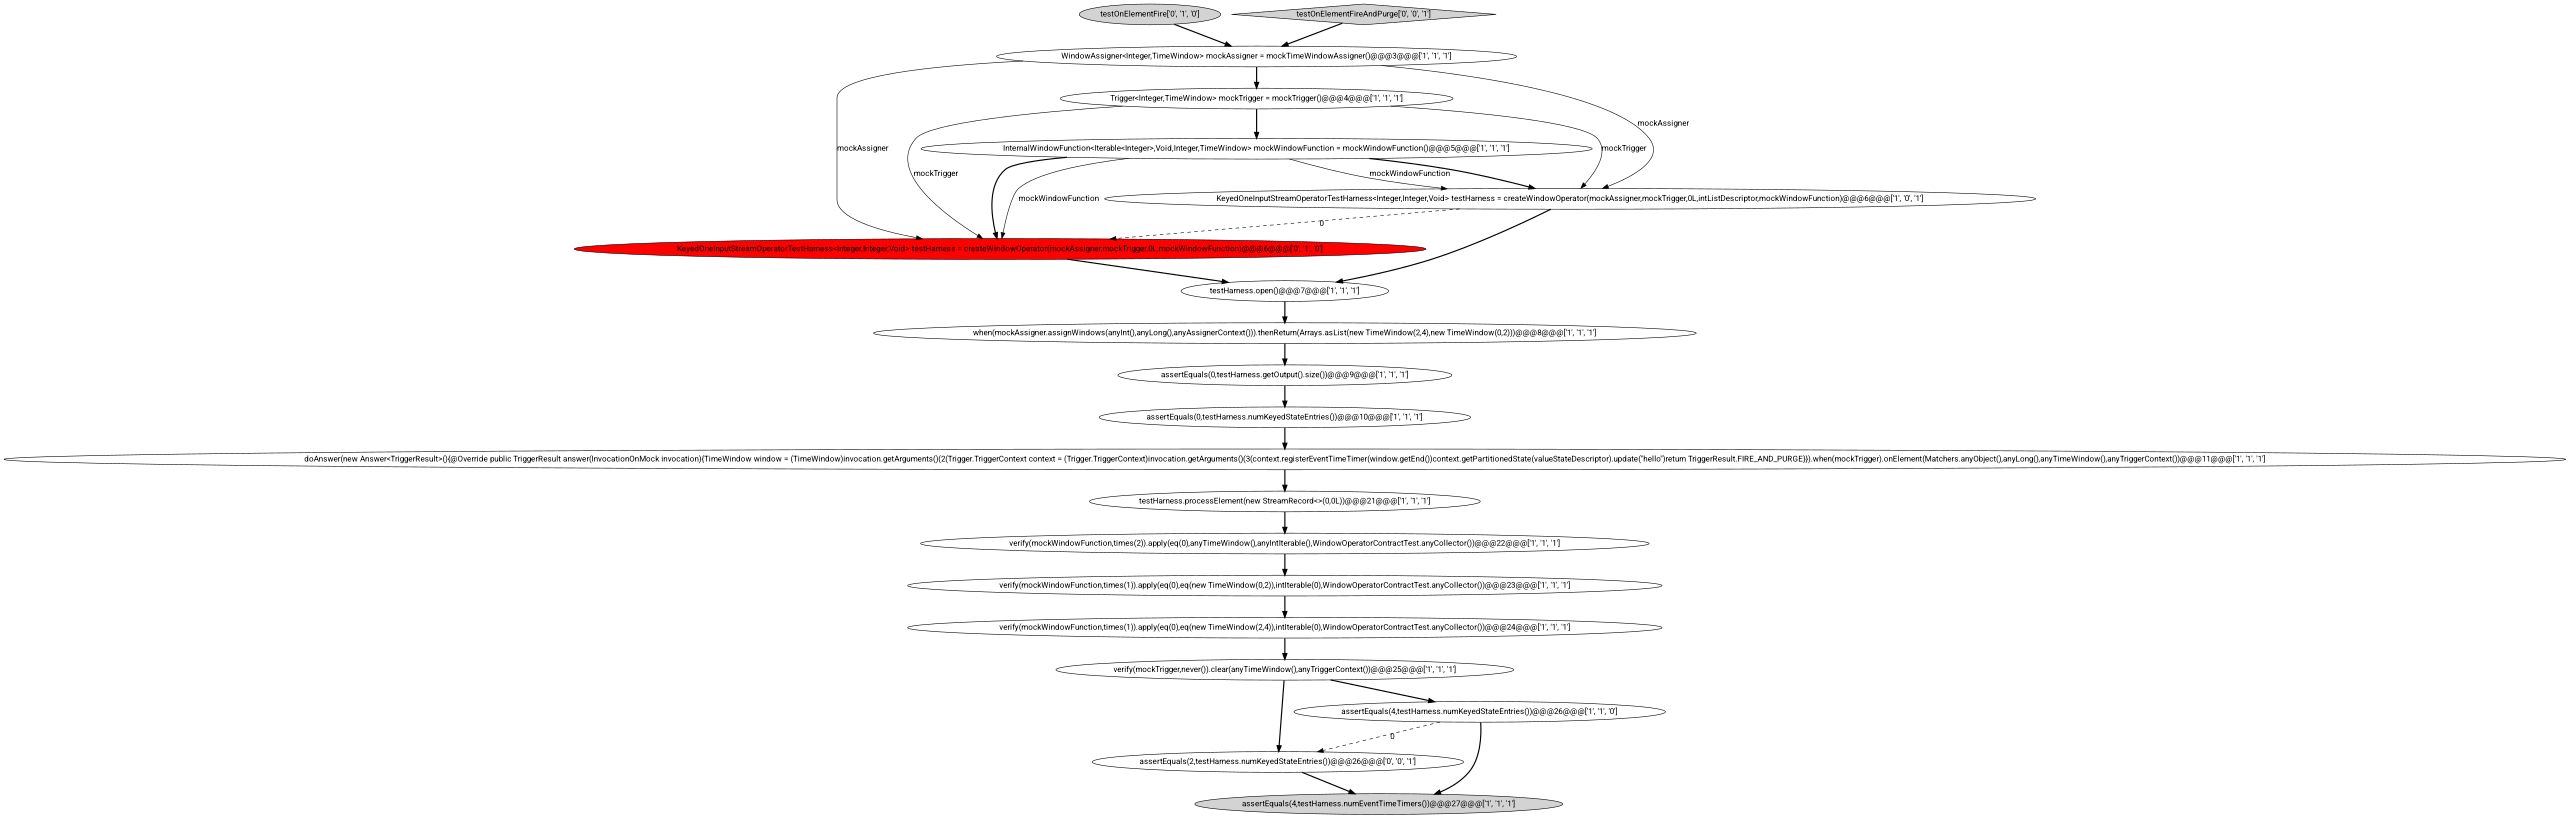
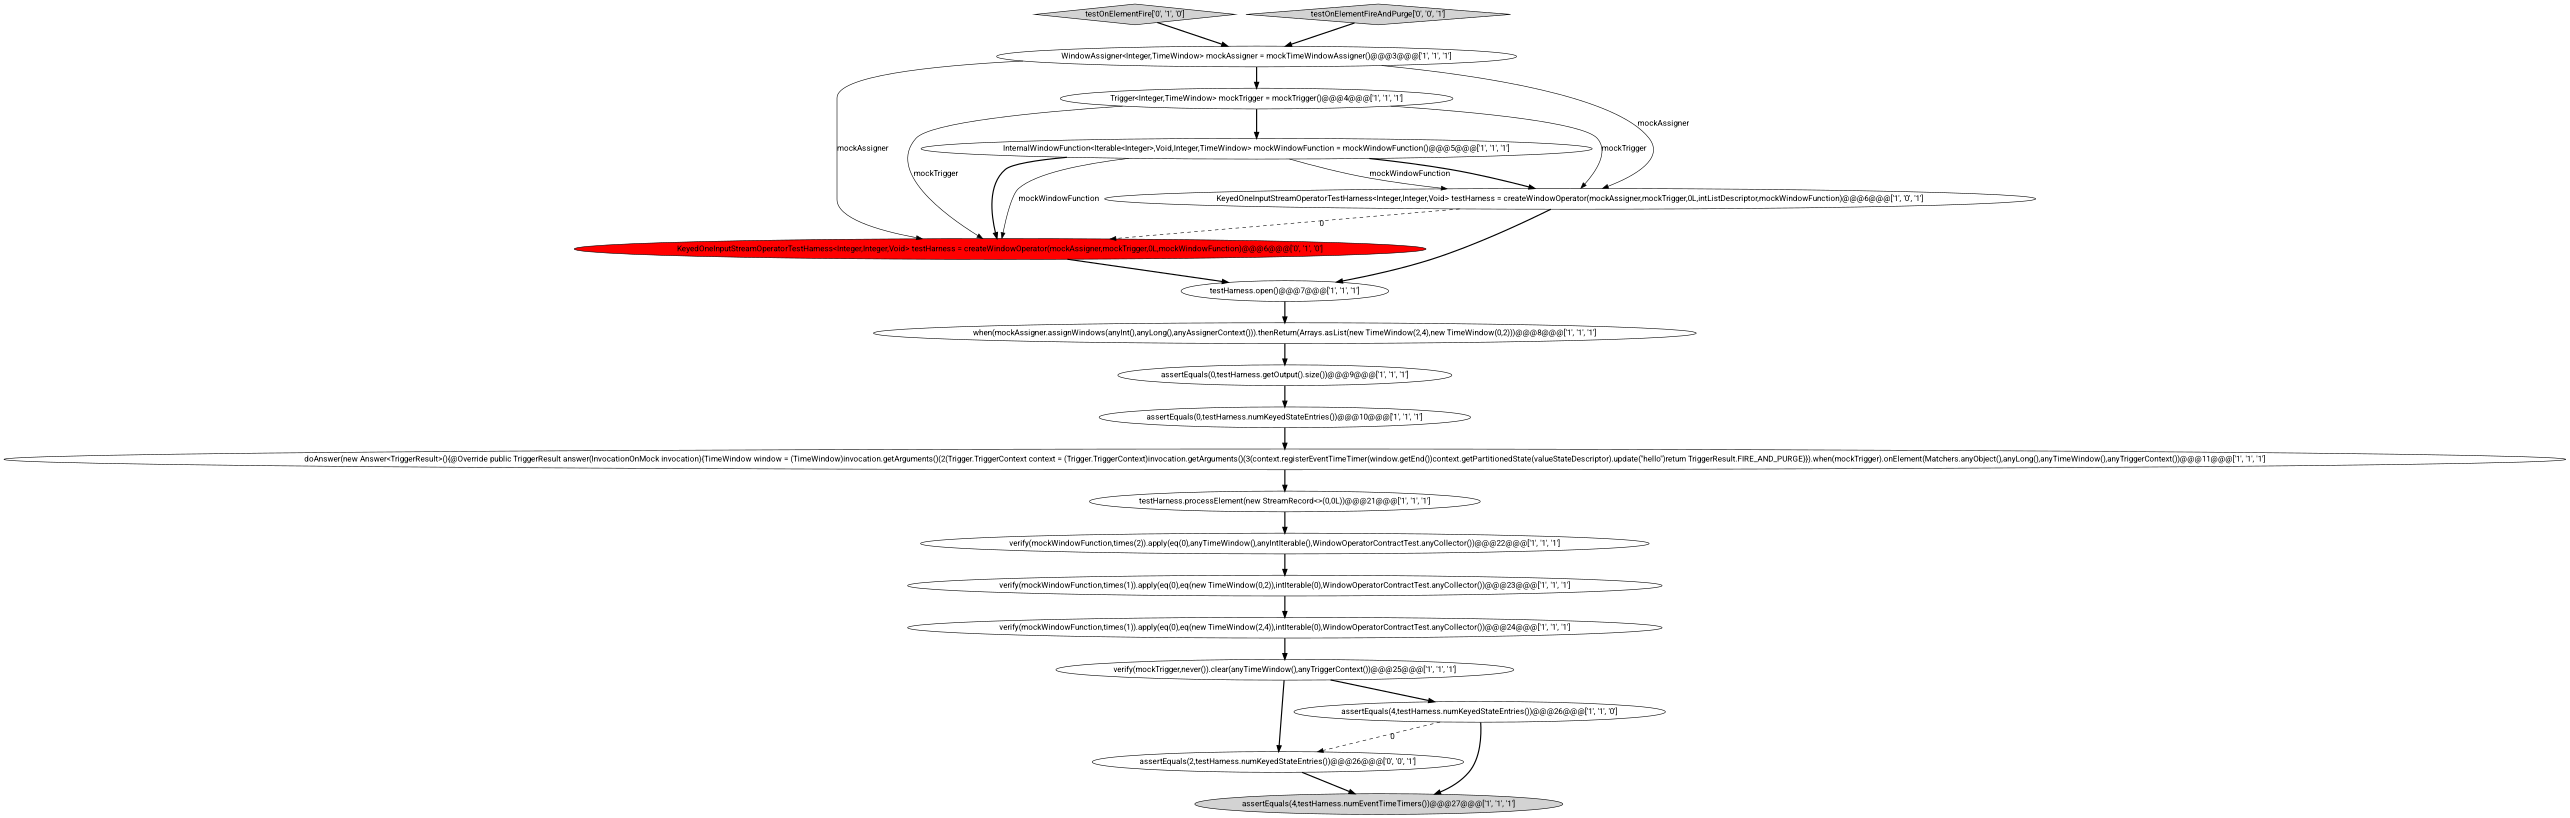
node "testOnElementFire['0', '1', '0']": shape ellipse -> diamond
